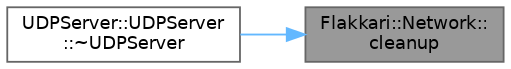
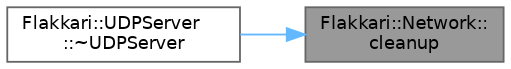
node "UDPServer::UDPServer ::~UDPServer": label "UDPServer::UDPServer ::~UDPServer" -> "Flakkari::UDPServer ::~UDPServer"
